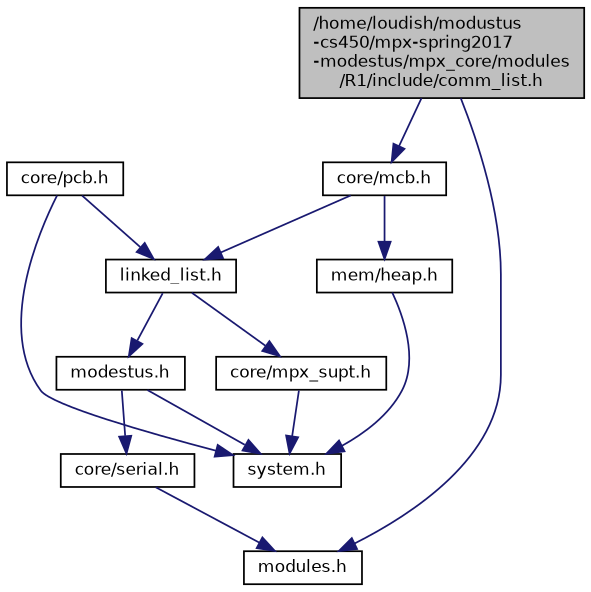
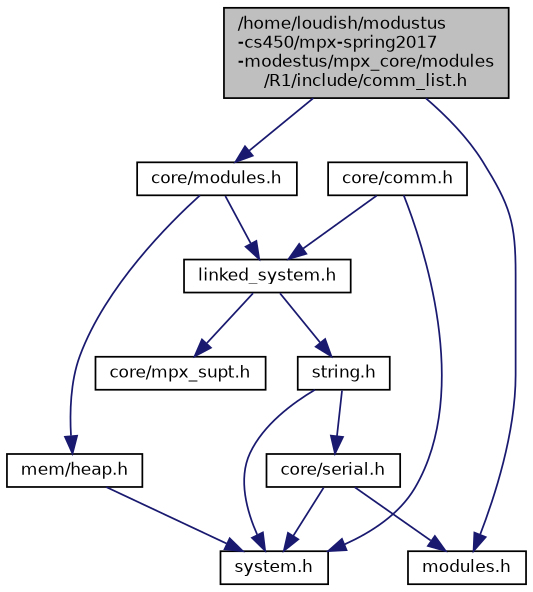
node "core/pcb.h": label "core/pcb.h" -> "core/comm.h"
node "core/mcb.h": label "core/mcb.h" -> "core/modules.h"
node "linked_list.h": label "linked_list.h" -> "linked_system.h"
node "modestus.h": label "modestus.h" -> "string.h"
edge "core/mpx_supt.h" -> "system.h": now "core/serial.h" -> "system.h"
